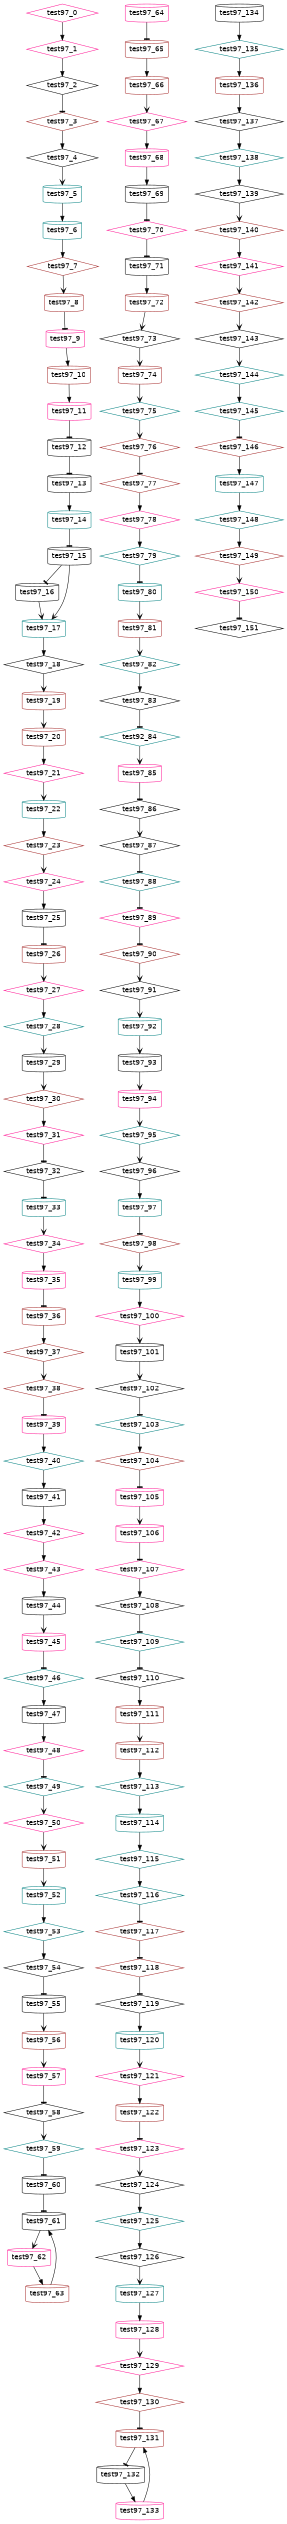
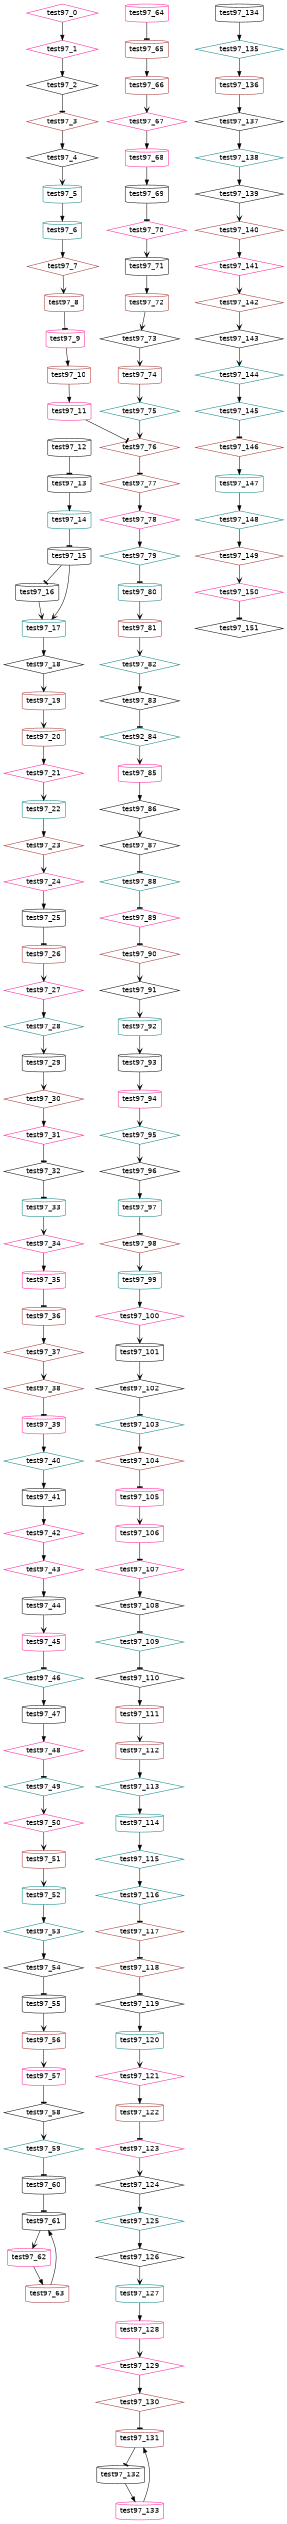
edge "test97_70" -> "test97_71": arrowhead tee -> vee
edge "test97_11" -> "test97_12": now "test97_11" -> "test97_76"
edge "test97_85" -> "test97_86": arrowhead tee -> normal
